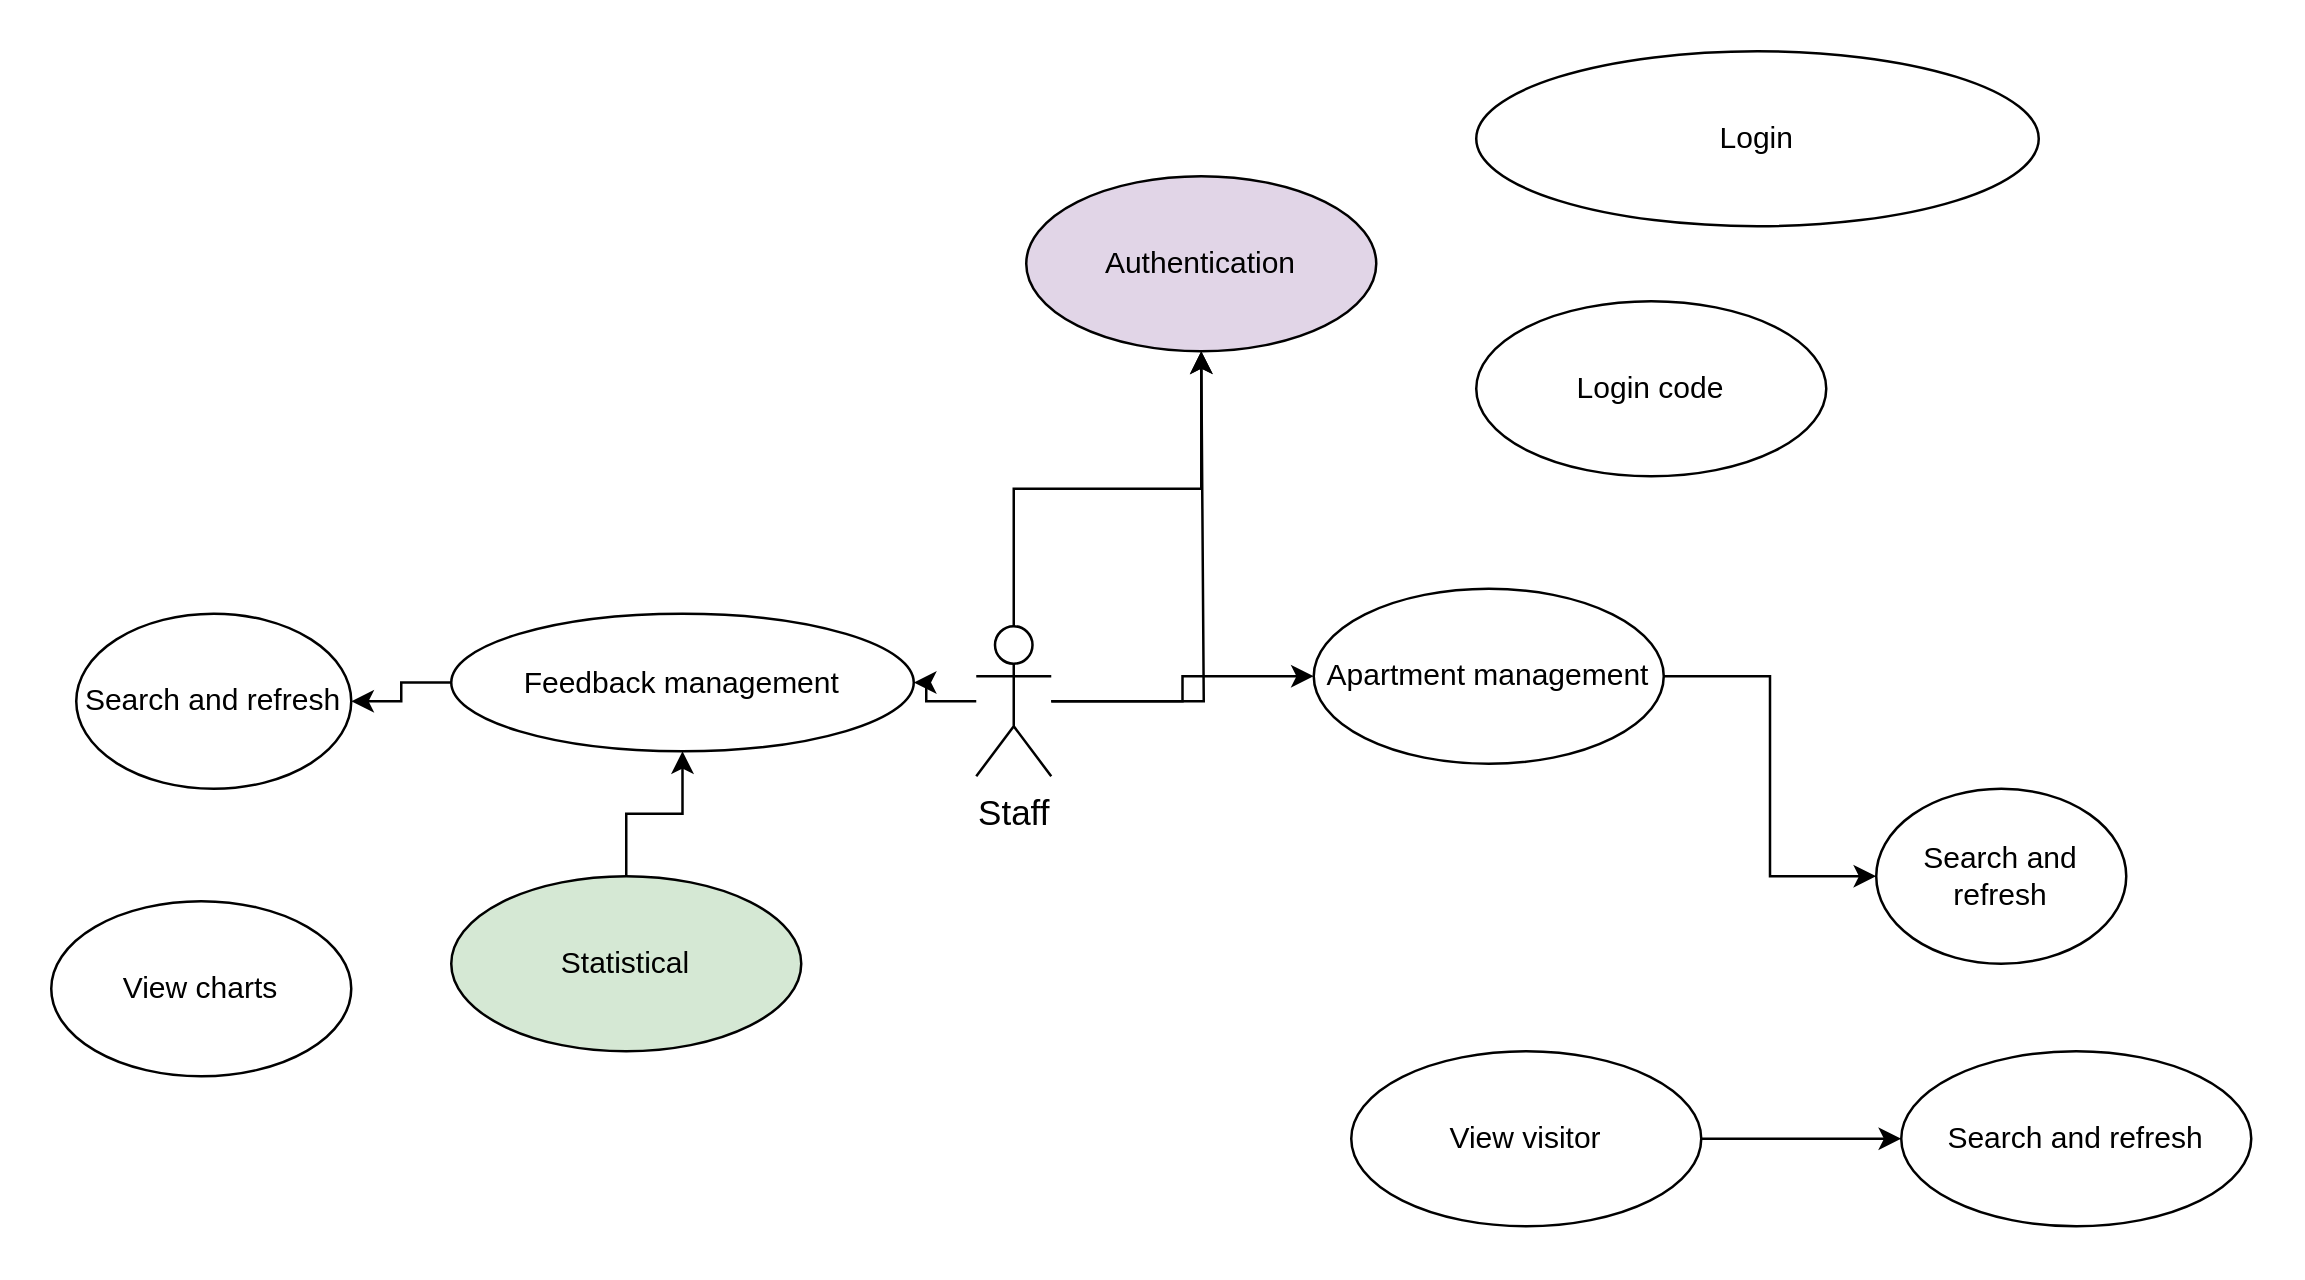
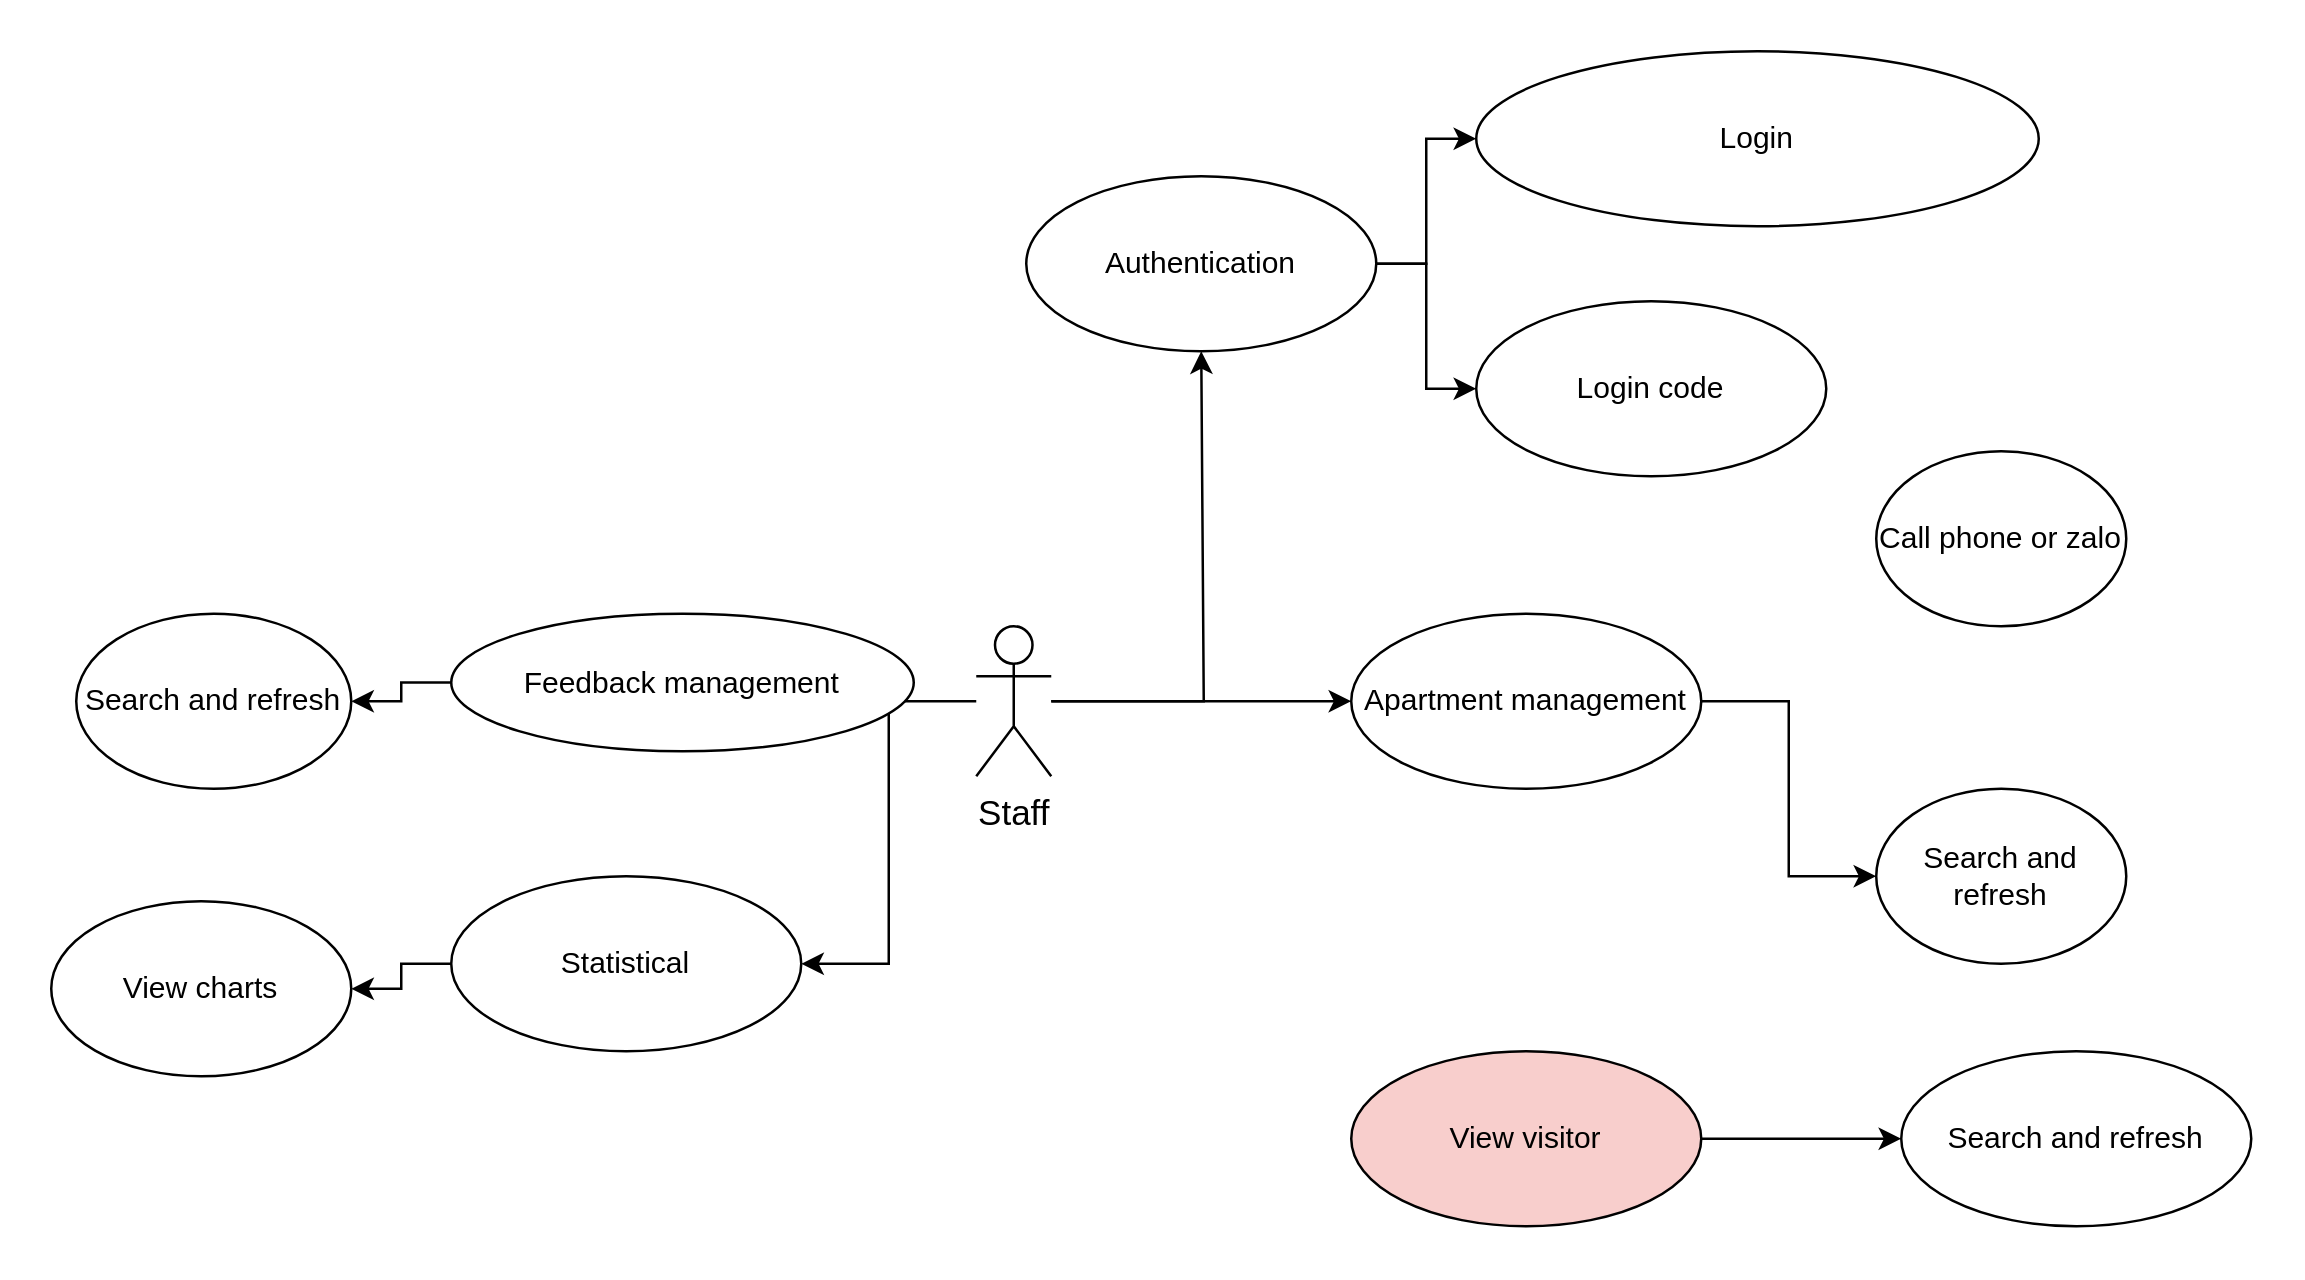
edge "Authentication" -> "Login": added
node "Authentication": fillcolor #e1d5e7 -> #ffffff
edge "Authentication" -> "Login code": added
edge "Staff" -> "Authentication": now "Staff" -> "Statistical"
node "Call phone or zalo": added
node "Apartment management": moved (1489, 676) -> (1526, 701)
edge "Staff" -> "Feedback management": removed
edge "Statistical" -> "Feedback management": now "Statistical" -> "View charts"
node "Statistical": fillcolor #d5e8d4 -> #ffffff
node "View visitor": fillcolor #ffffff -> #f8cecc
